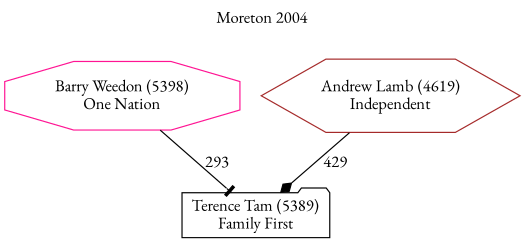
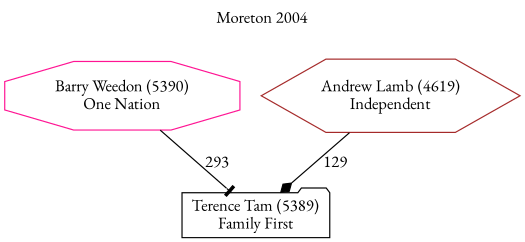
node "Barry Weedon (5398) One Nation": label "Barry Weedon (5398) One Nation" -> "Barry Weedon (5390) One Nation"
edge "Andrew Lamb (4619) Independent" -> "Terence Tam (5389) Family First": label "429" -> "129"
